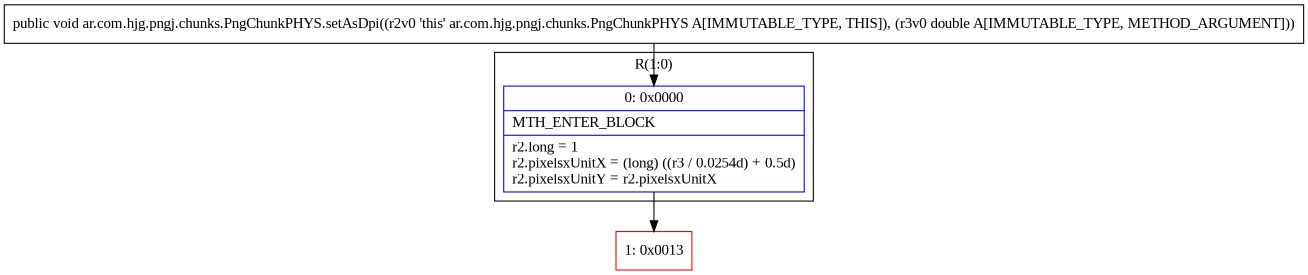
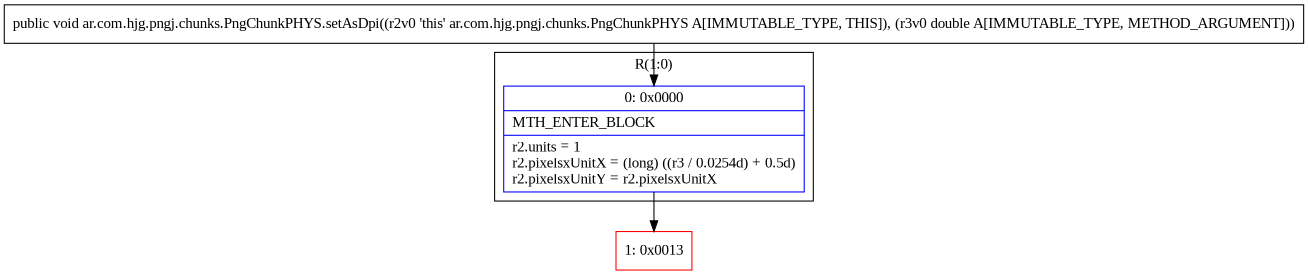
node "0: 0x0000": text "r2.long = 1" -> "r2.units = 1"
